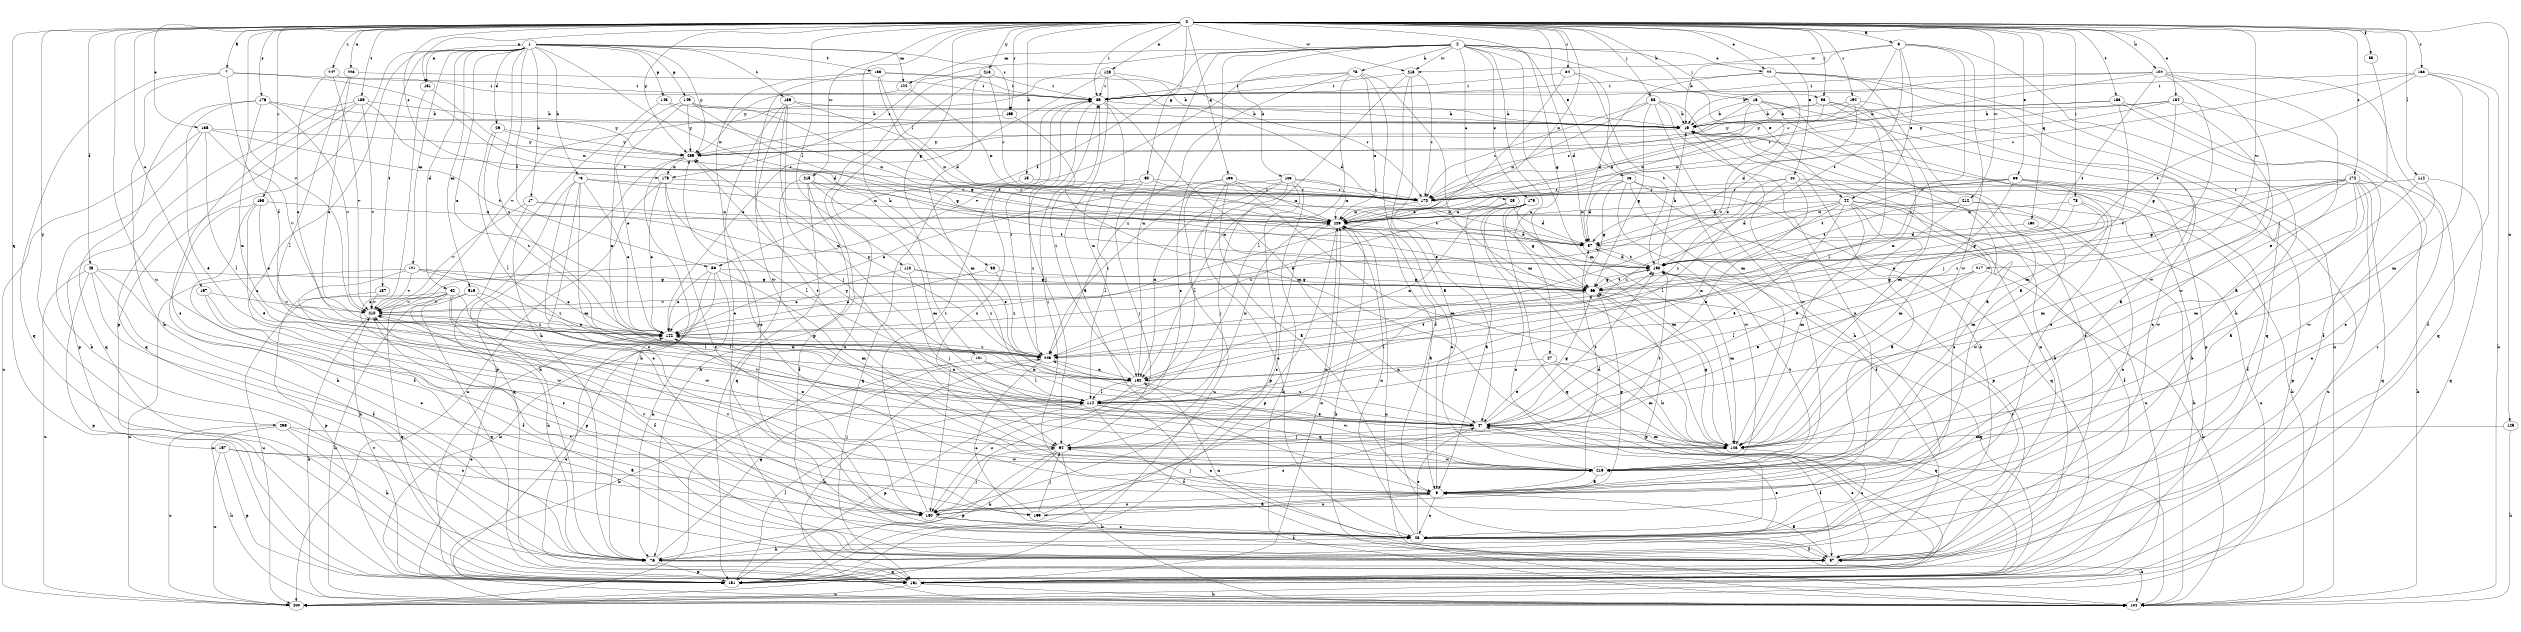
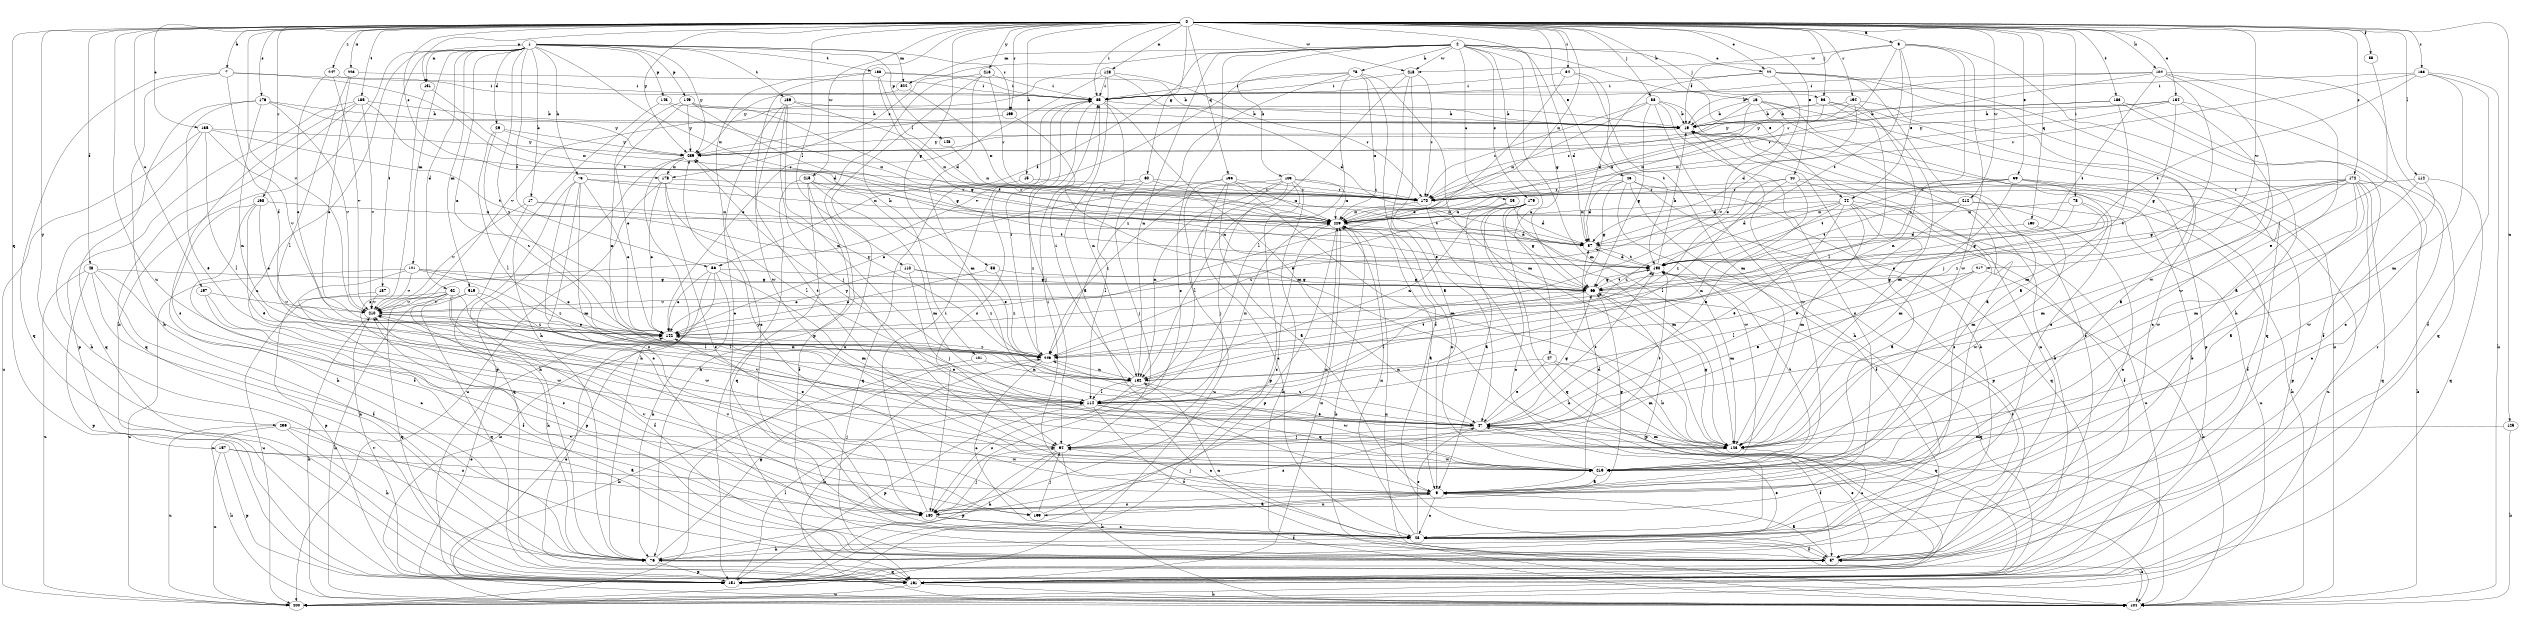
edge "0" -> "7": label "a" -> "b"
node "122": label "122" -> "822"
edge "3" -> "19": label "b" -> "f"
node "148": added
edge "44" -> "104": now "170" -> "104"
edge "1" -> "151": label "p" -> "k"
edge "101" -> "114": removed, label "l"
